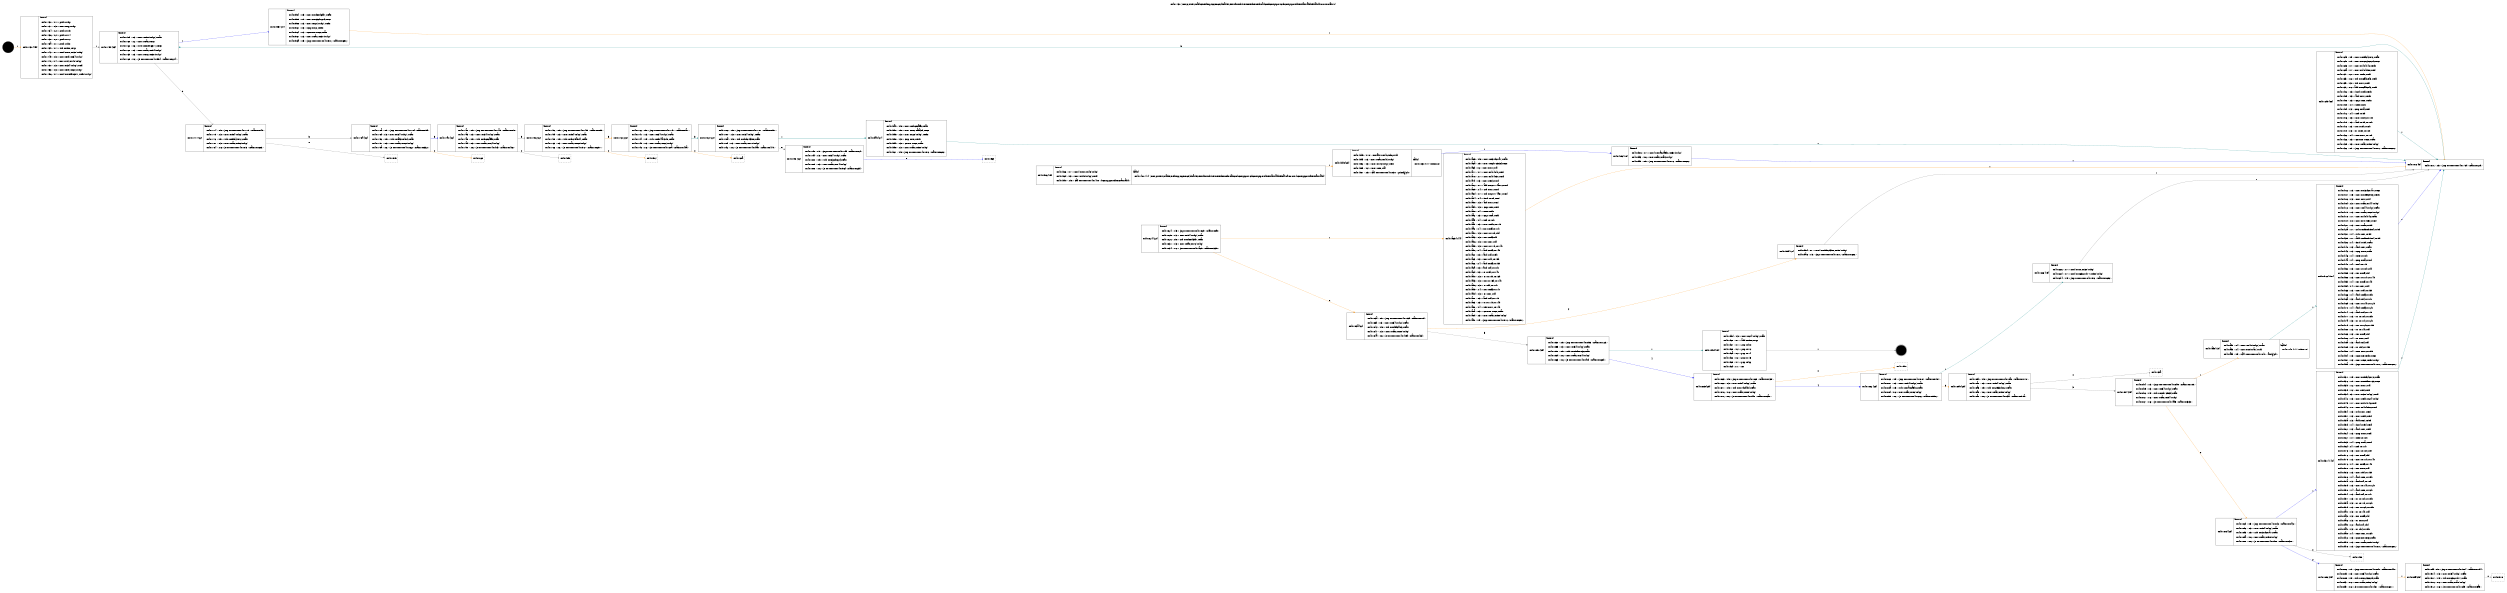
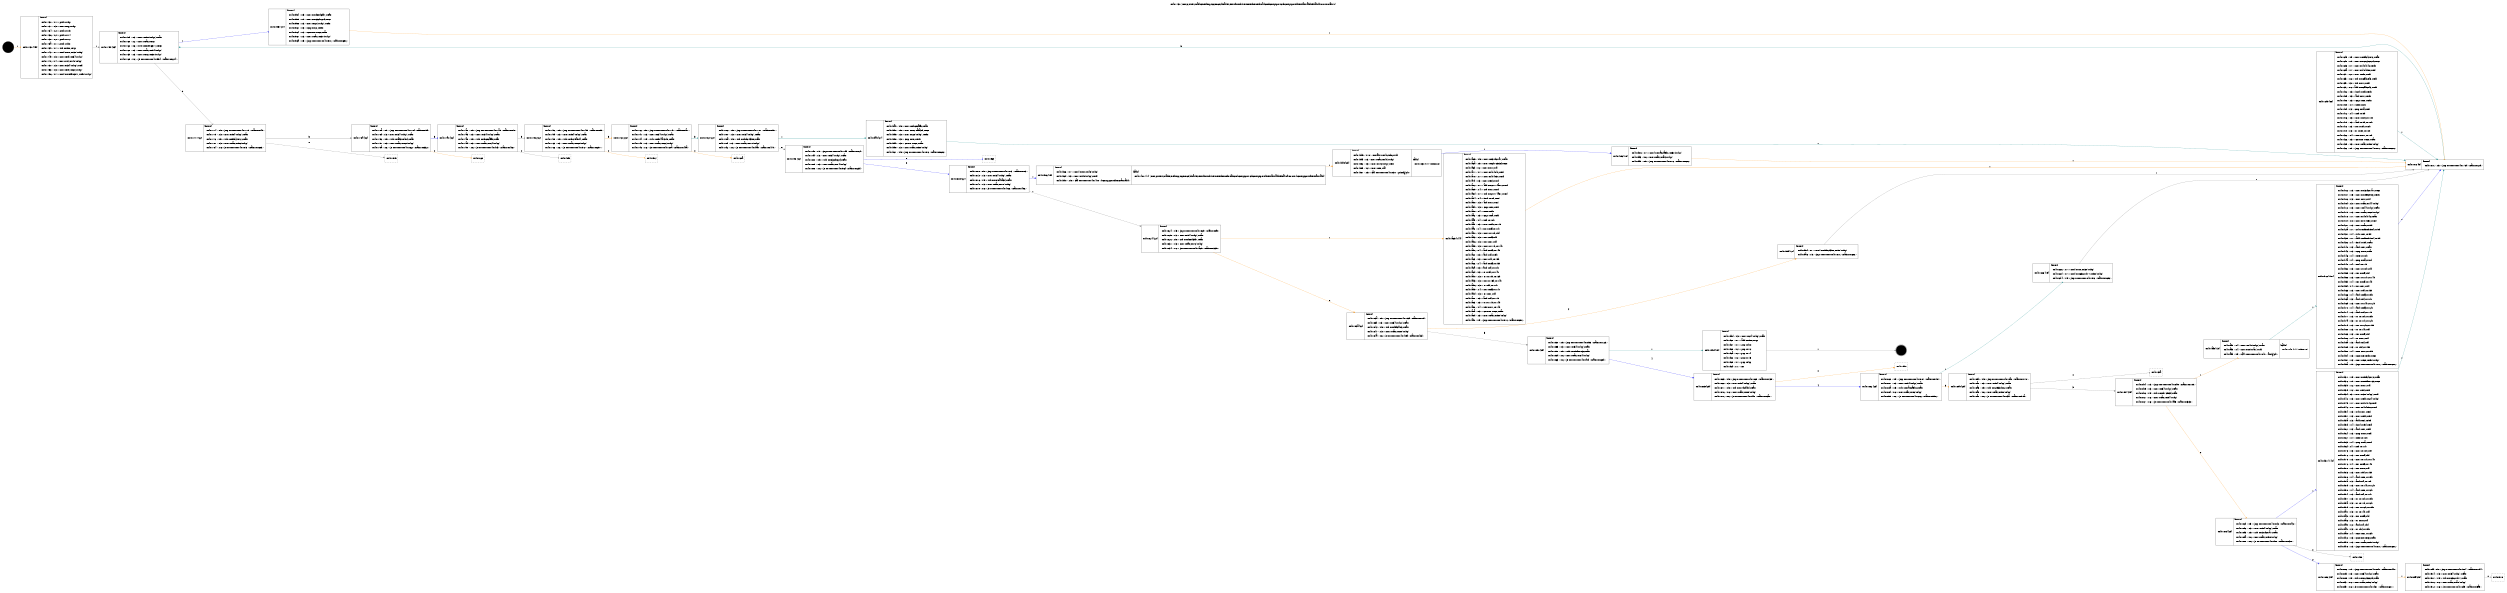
edge "0x401bec [18]" -> "0x401e1c [5]": color blue -> darkorange
node "0x40180e [22]": added
